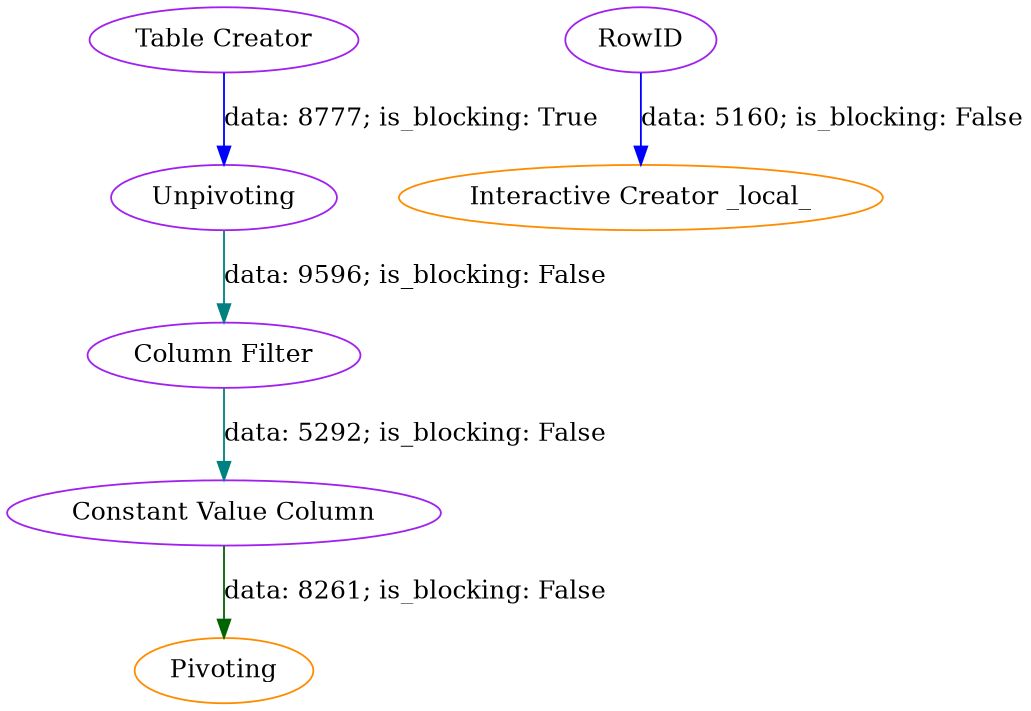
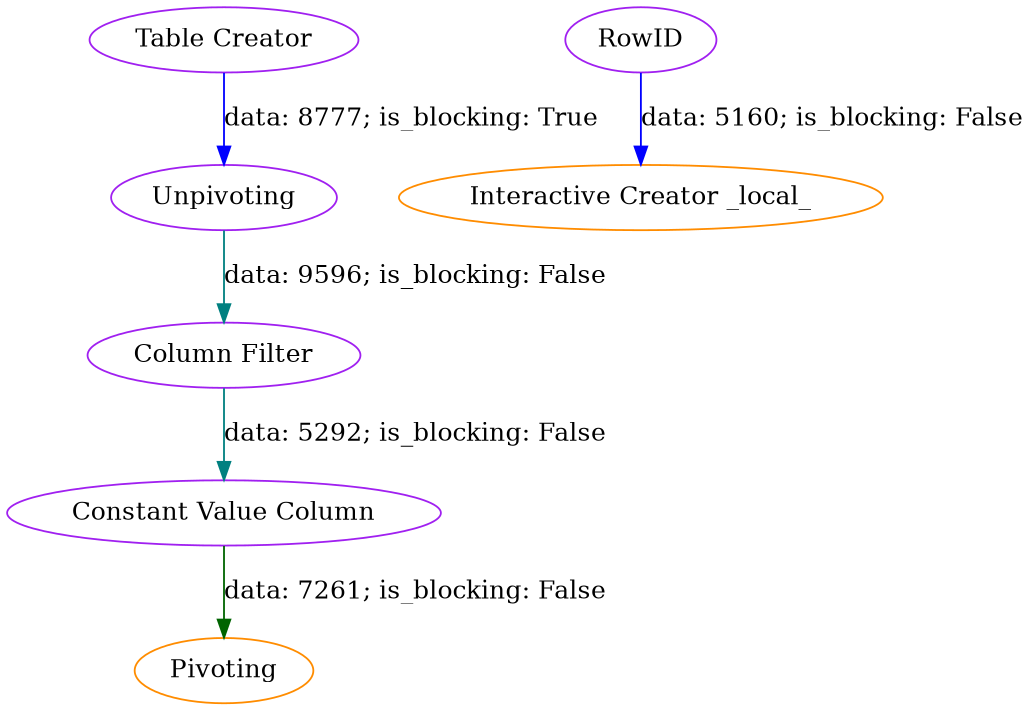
edge "Constant Value Column" -> "Pivoting": label "data: 8261; is_blocking: False" -> "data: 7261; is_blocking: False"
